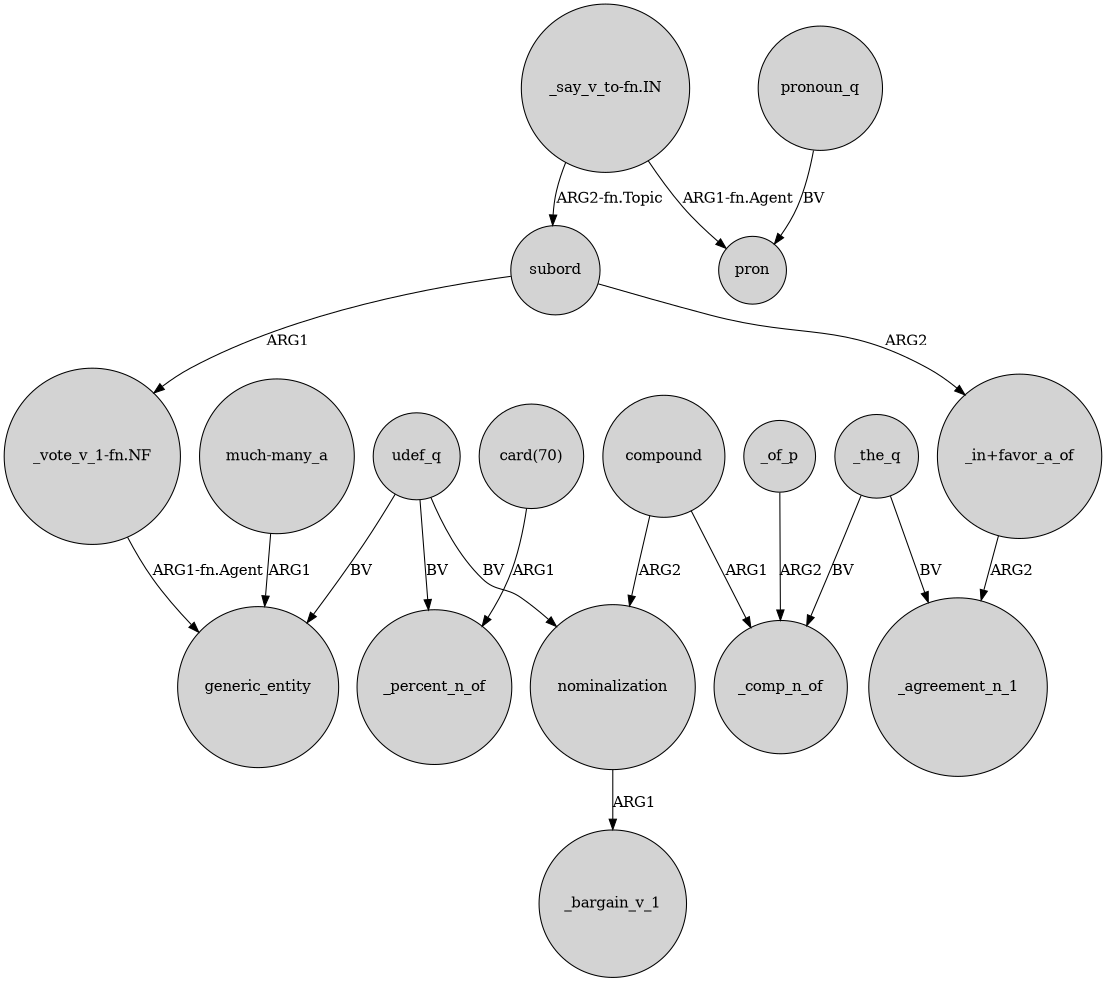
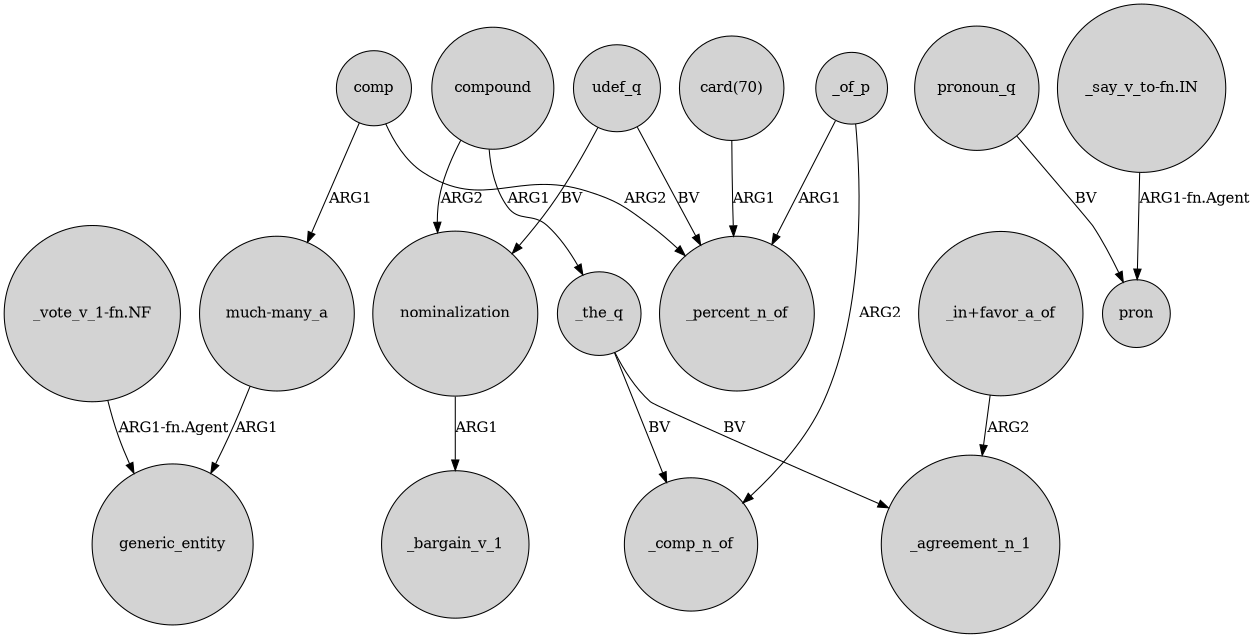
node "comp": added
edge "_of_p" -> "_percent_n_of": added, label "ARG1"
node "subord": removed
edge "udef_q" -> "generic_entity": removed, label "BV"
edge "compound" -> "_comp_n_of": now "compound" -> "_the_q"
